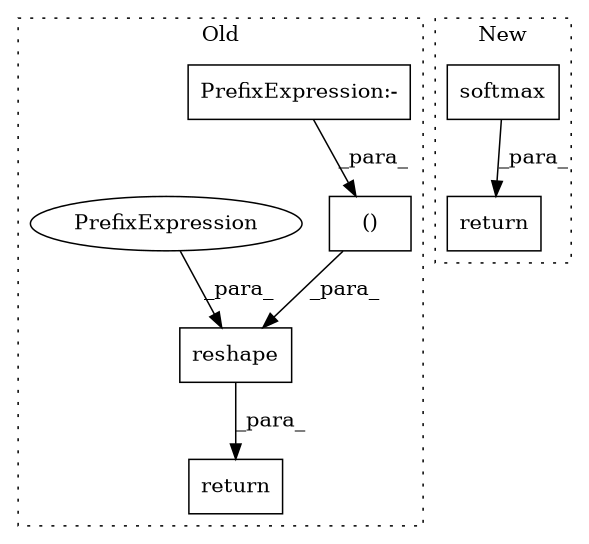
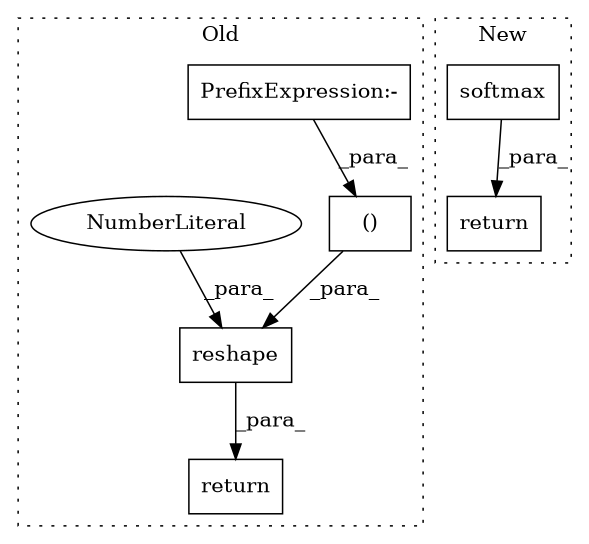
node "PrefixExpression": label "PrefixExpression" -> "NumberLiteral"
